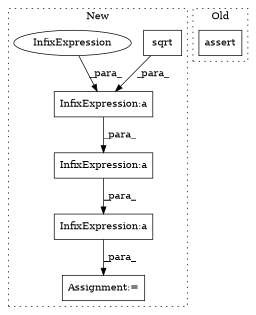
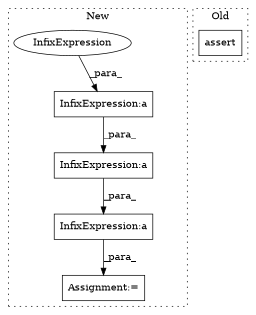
node "sqrt": removed
